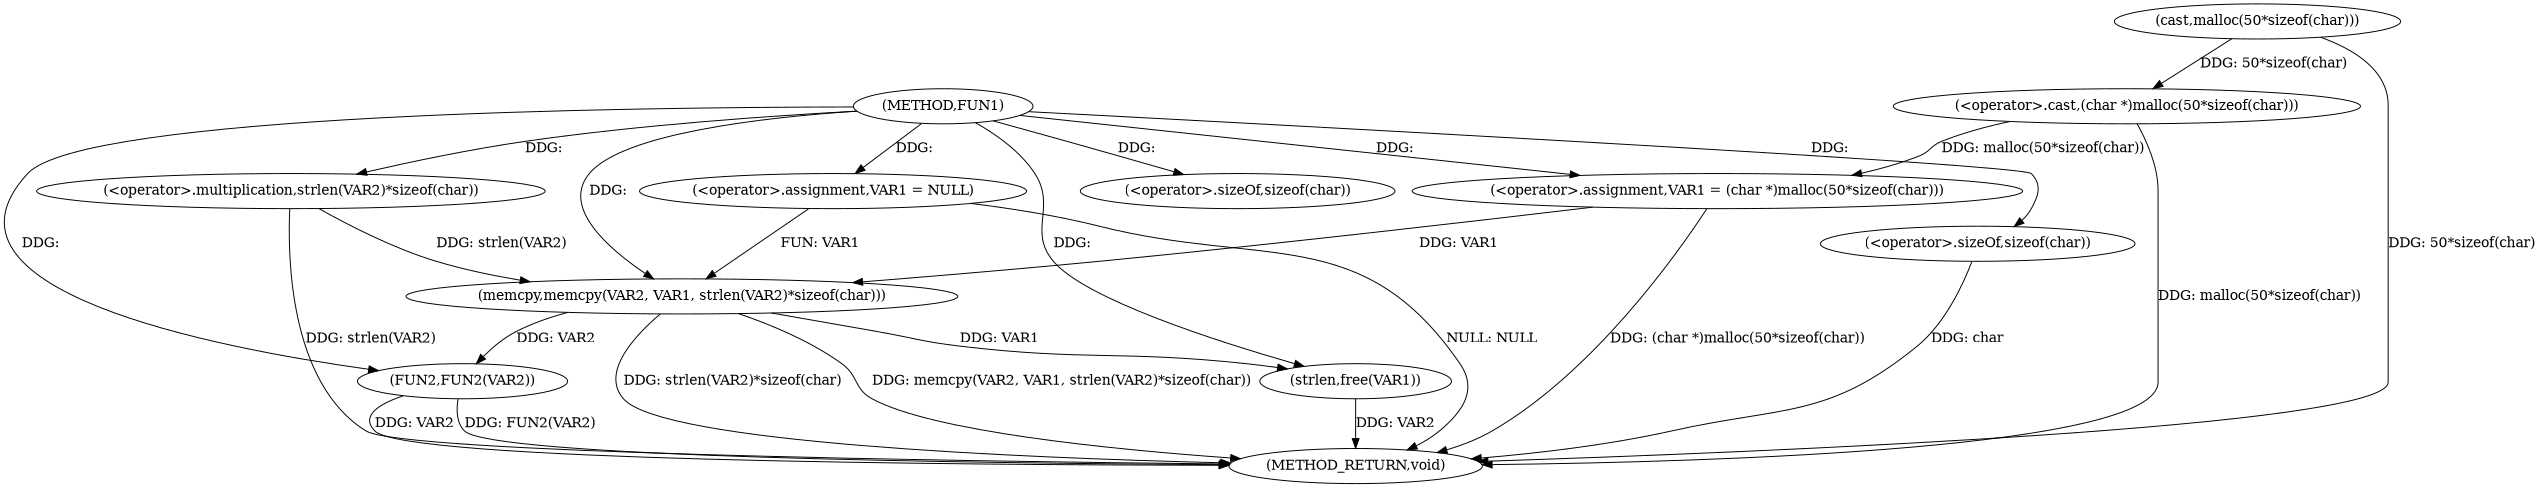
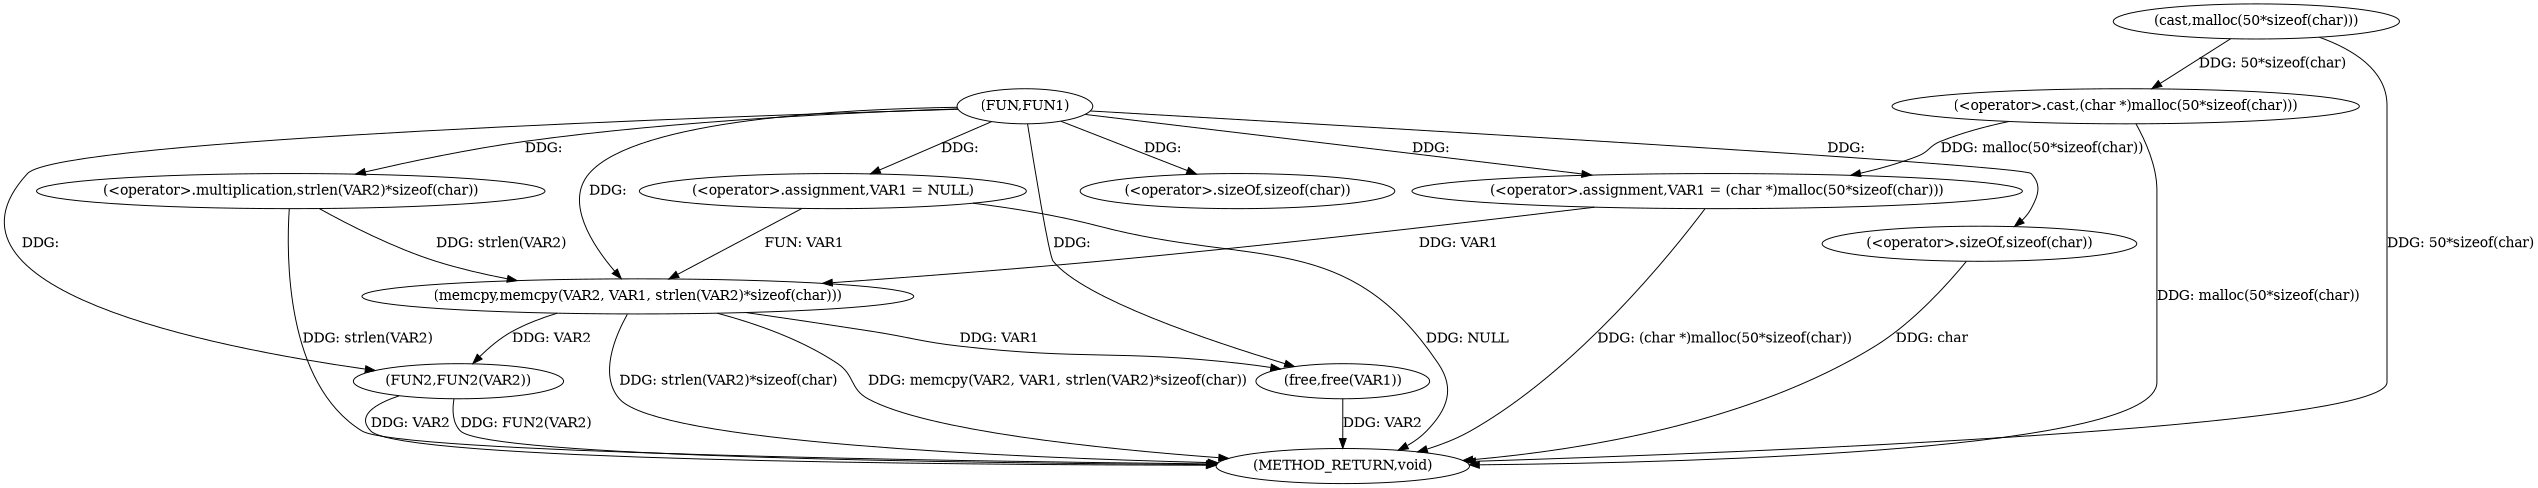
node "(METHOD,FUN1)": label "(METHOD,FUN1)" -> "(FUN,FUN1)"
edge "(<operator>.assignment,VAR1 = NULL)" -> "(METHOD_RETURN,void)": label "NULL: NULL" -> "DDG: NULL"
node "(strlen,free(VAR1))": label "(strlen,free(VAR1))" -> "(free,free(VAR1))"
